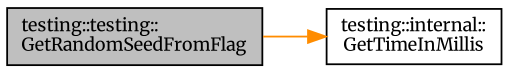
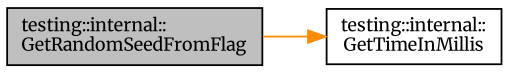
node "testing::testing:: GetRandomSeedFromFlag": label "testing::testing:: GetRandomSeedFromFlag" -> "testing::internal:: GetRandomSeedFromFlag"
